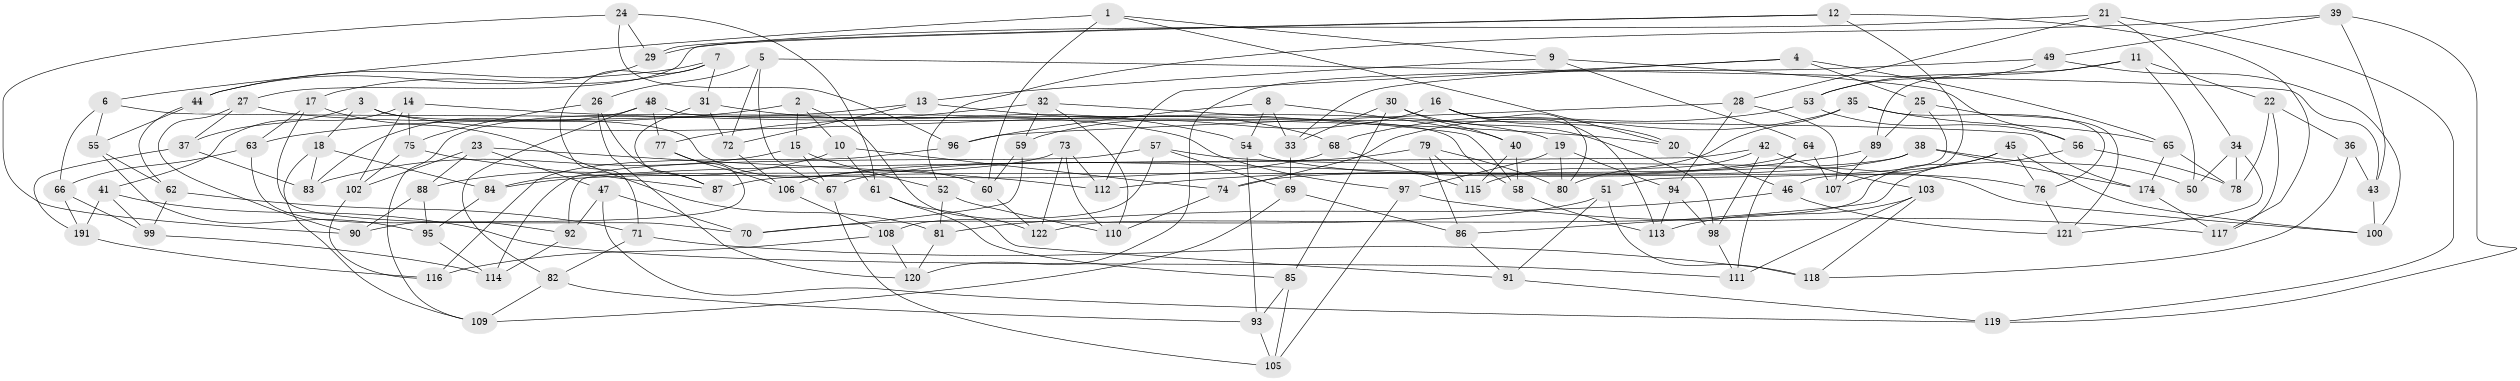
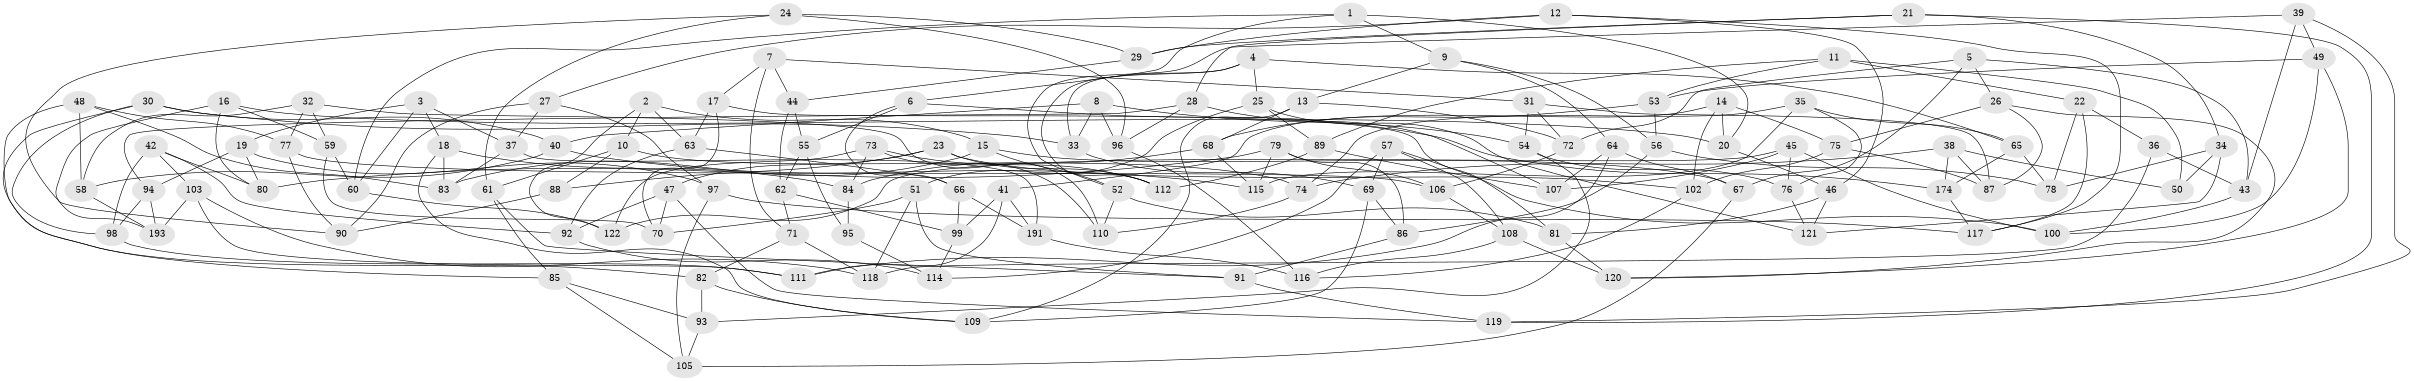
edge "88" -- "95": removed
node "113": label "113" -> "193"
